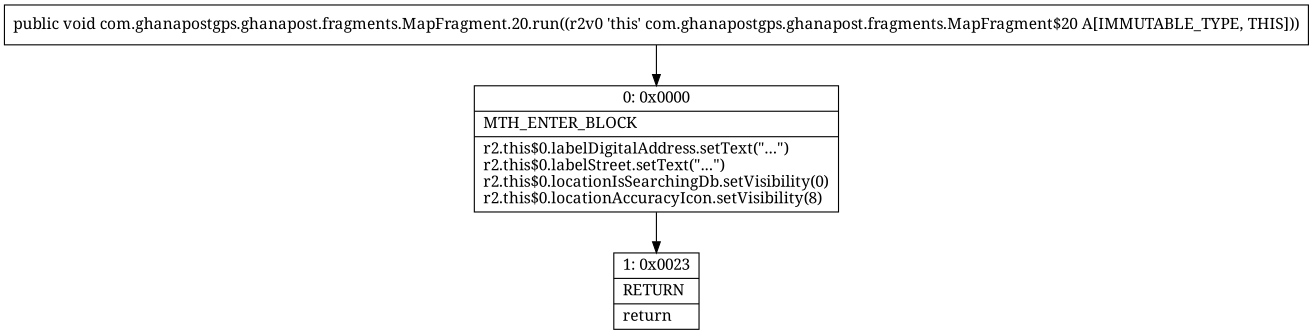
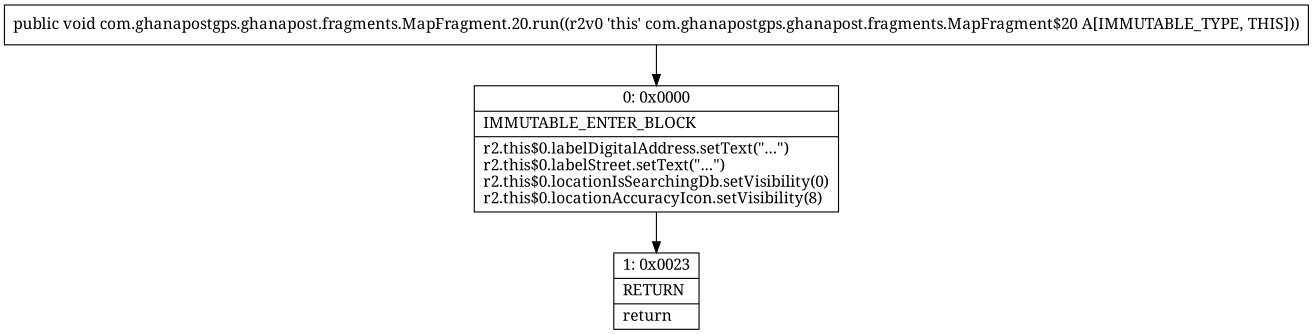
node "0: 0x0000": text "MTH_ENTER_BLOCK" -> "IMMUTABLE_ENTER_BLOCK"
